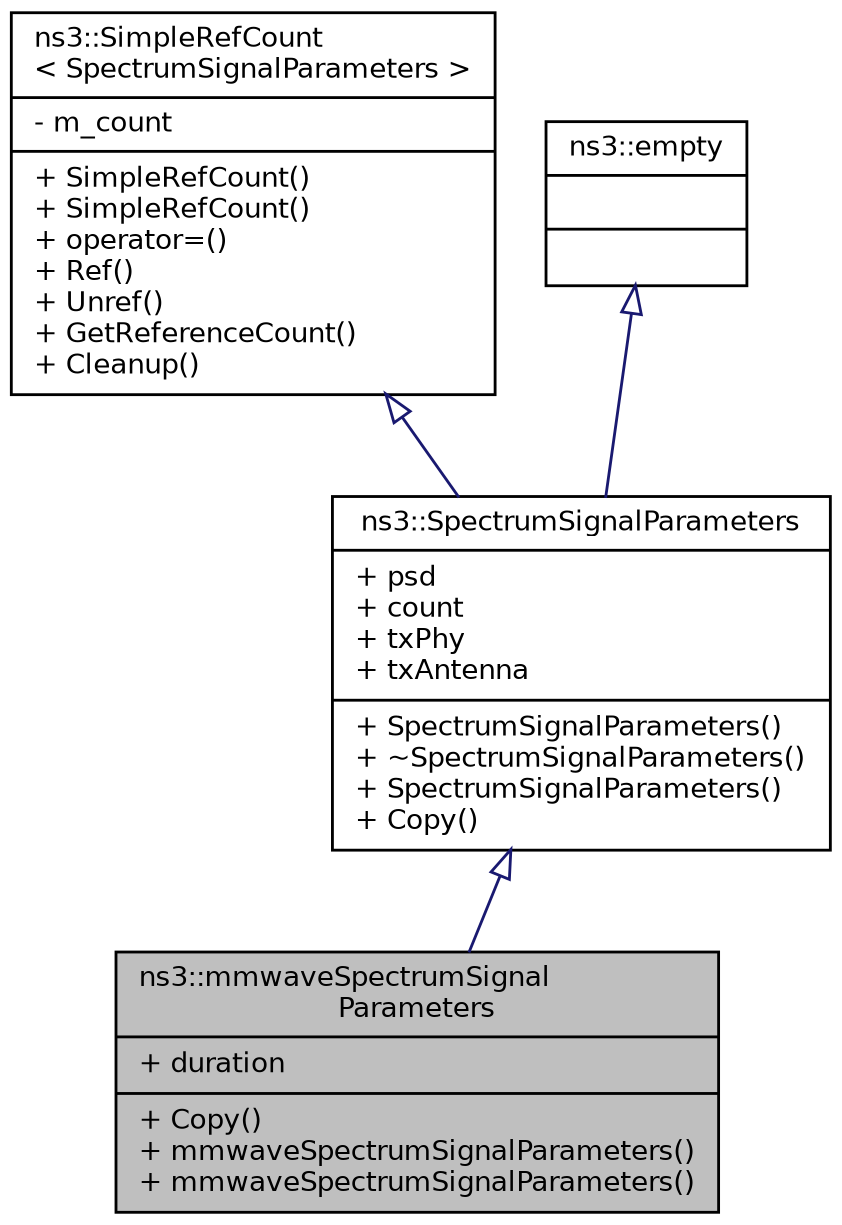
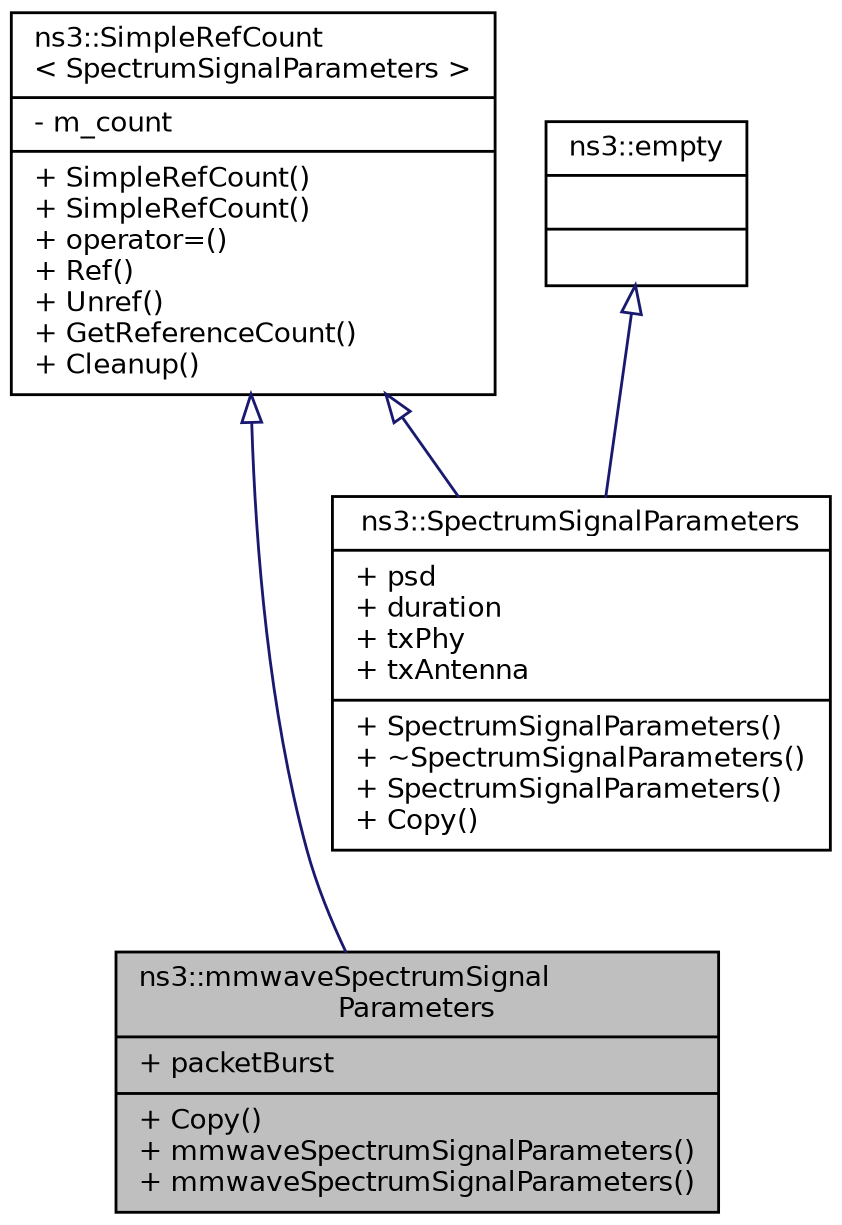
node "ns3::SpectrumSignalParameters": text "+ count" -> "+ duration"
edge "ns3::mmwaveSpectrumSignal" -> "ns3::SpectrumSignalParameters": now "ns3::mmwaveSpectrumSignal" -> "ns3::SimpleRefCount"
node "ns3::mmwaveSpectrumSignal": text "+ duration" -> "+ packetBurst"
